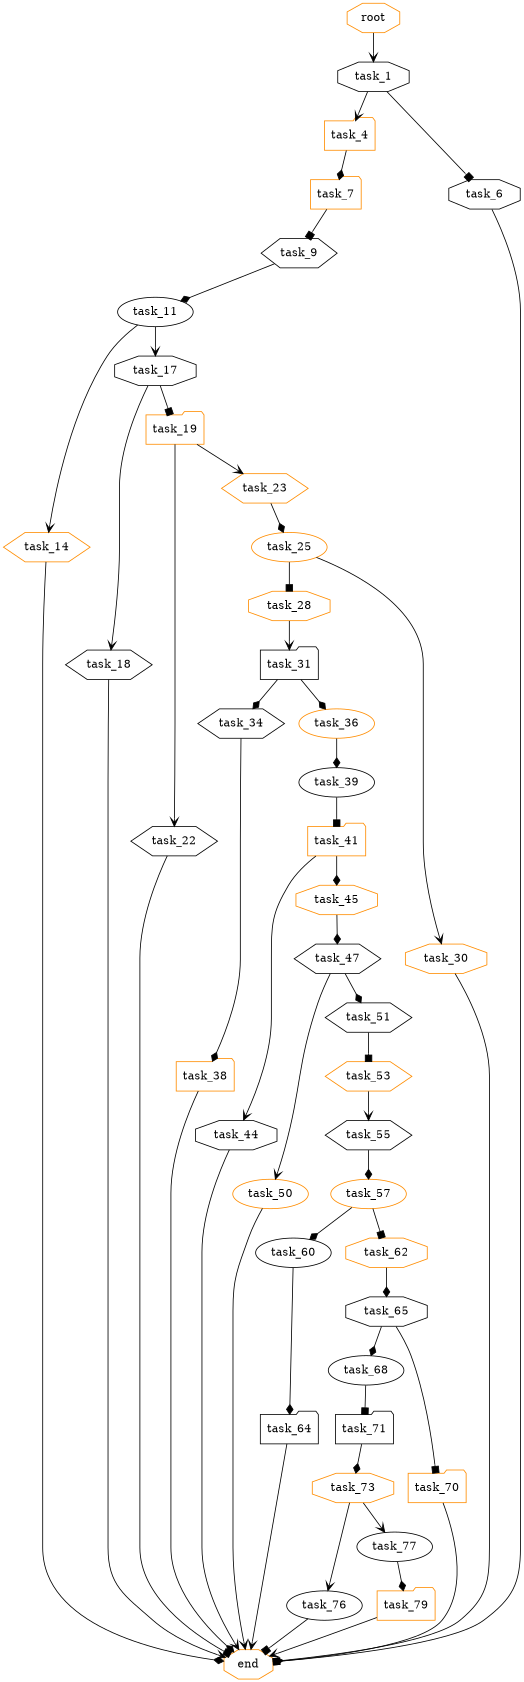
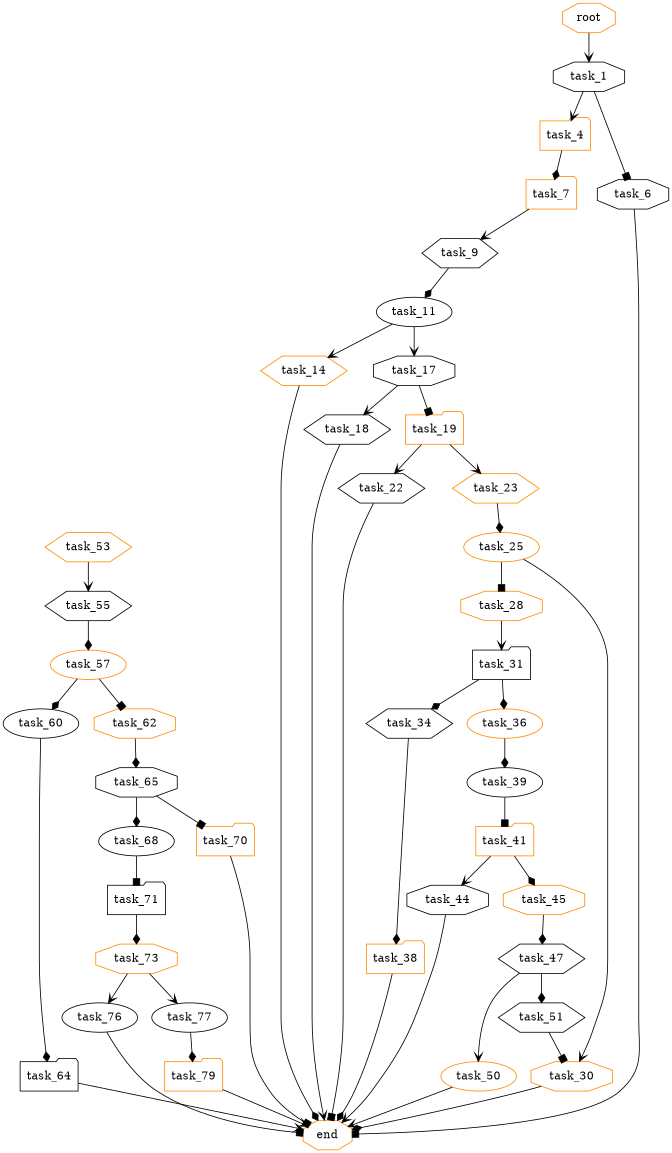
edge "task_7" -> "task_9": arrowhead box -> vee
edge "task_51" -> "task_53": now "task_51" -> "task_30"
